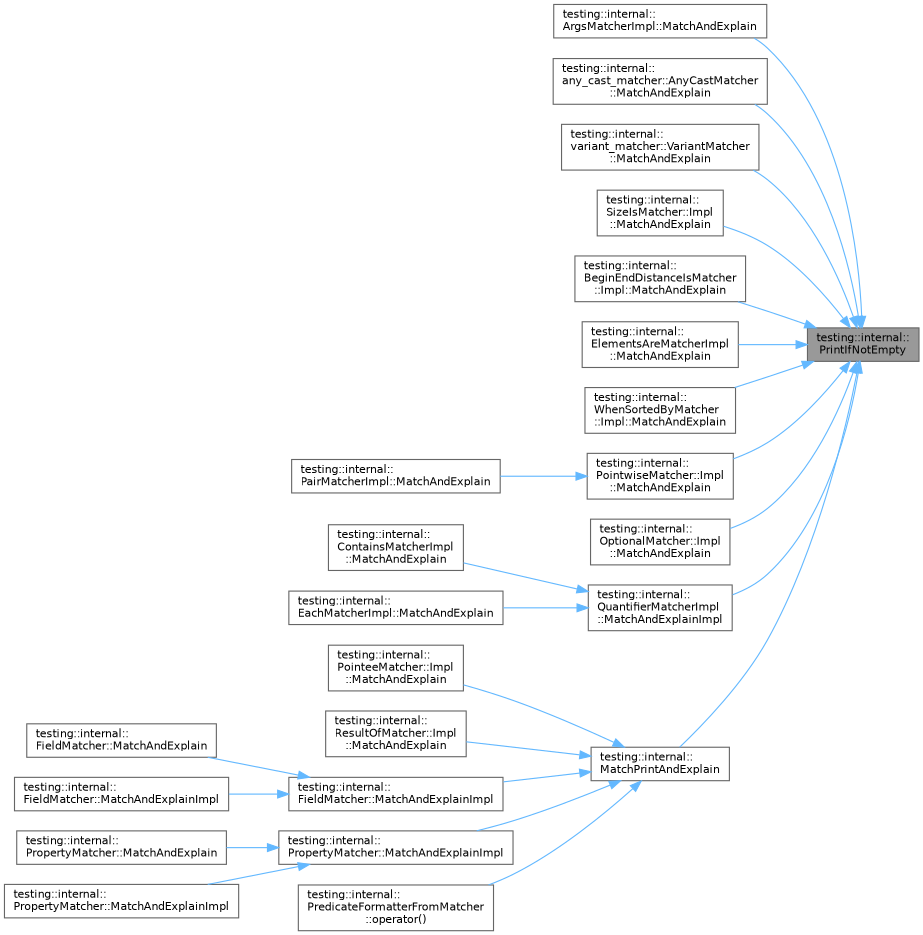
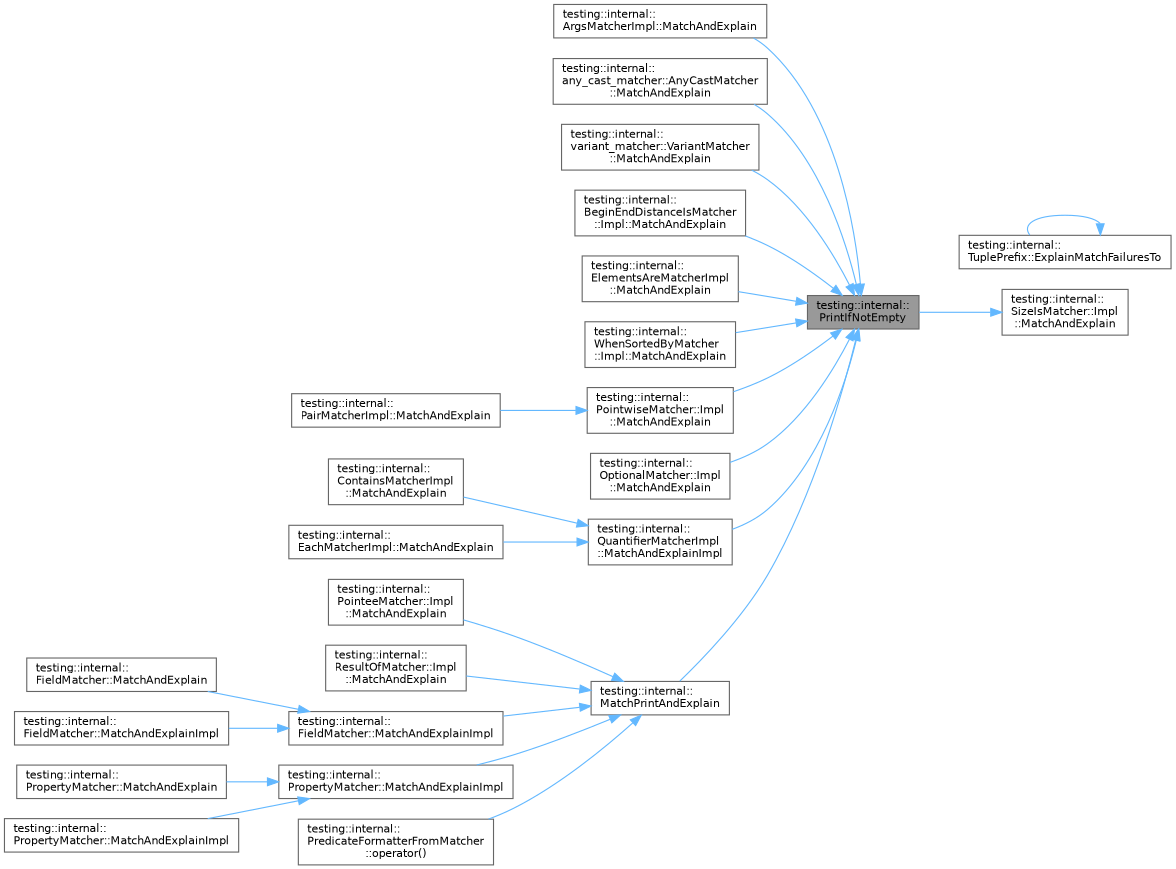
node "testing::internal:: TuplePrefix::ExplainMatchFailuresTo": added
edge "testing::internal:: SizeIsMatcher::Impl ::MatchAndExplain" -> "testing::internal:: PrintIfNotEmpty": reversed
